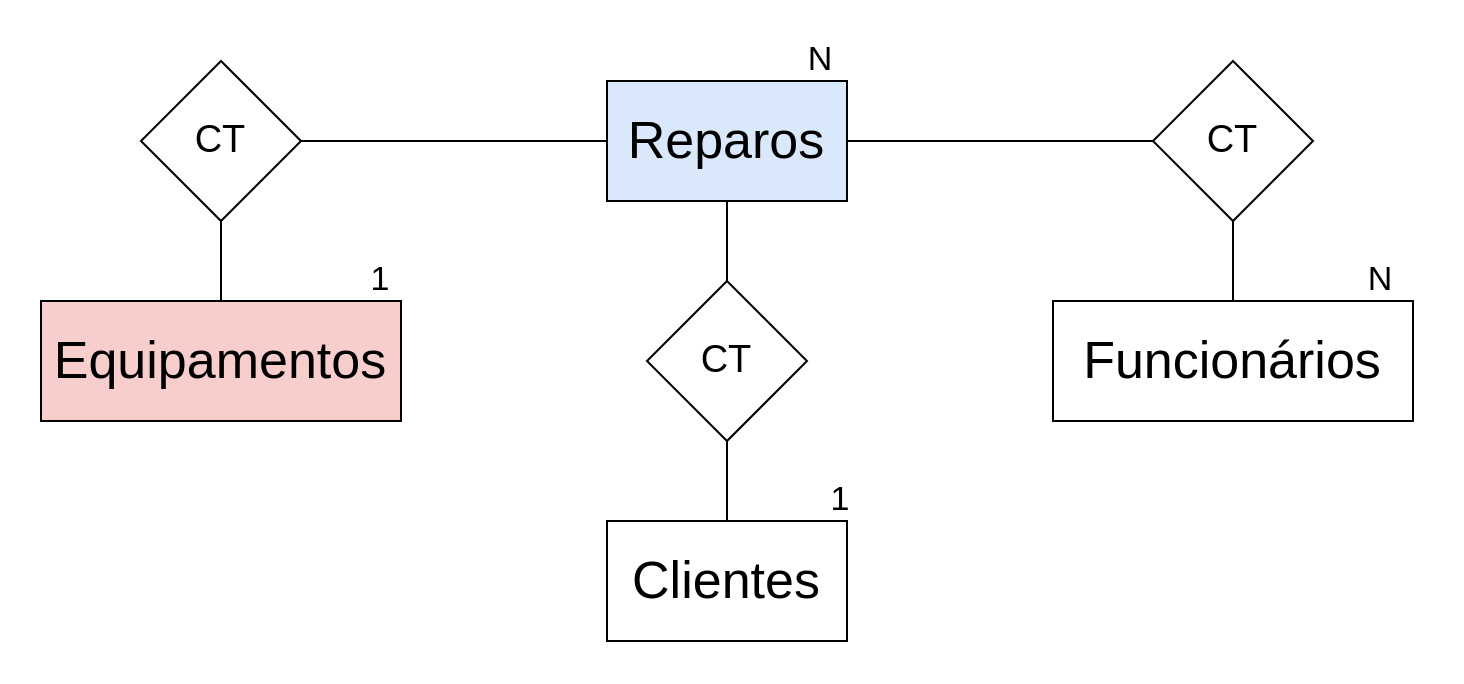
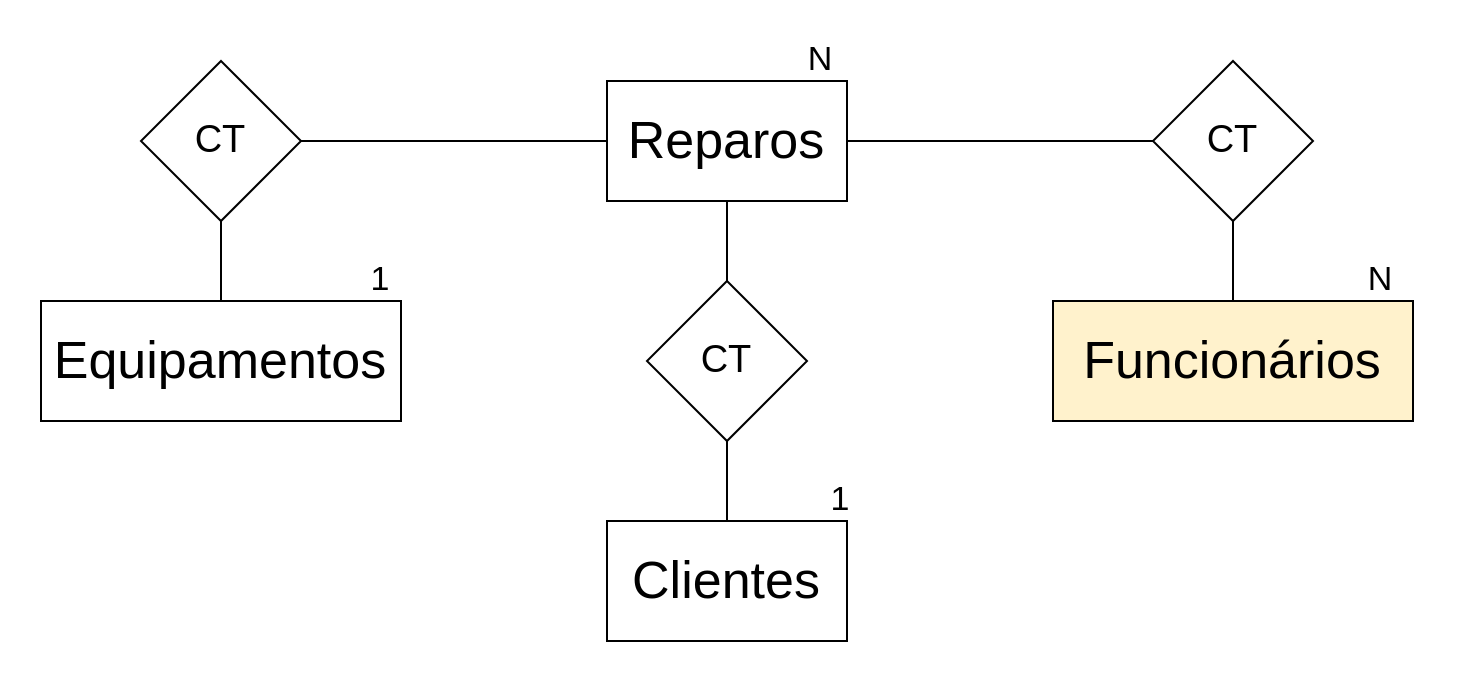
node "Reparos": fillcolor #dae8fc -> #ffffff
node "Equipamentos": fillcolor #f8cecc -> #ffffff
node "Funcionários": fillcolor #ffffff -> #fff2cc
